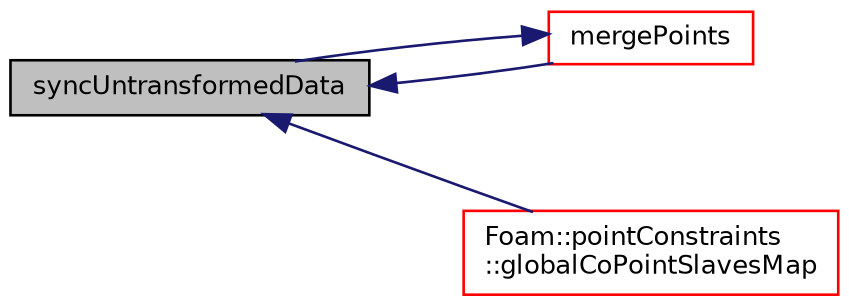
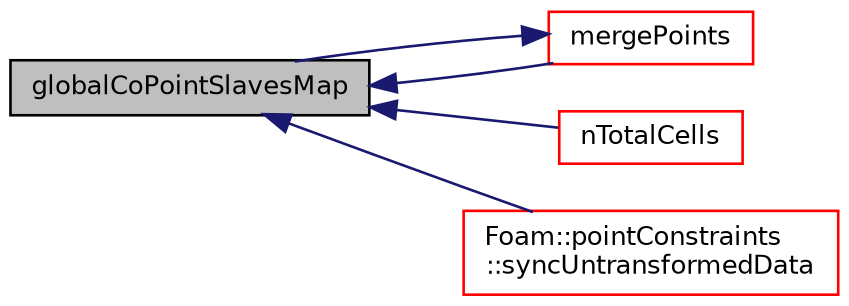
node "syncUntransformedData": label "syncUntransformedData" -> "globalCoPointSlavesMap"
node "nTotalCells": added
node "Foam::pointConstraints ::globalCoPointSlavesMap": label "Foam::pointConstraints ::globalCoPointSlavesMap" -> "Foam::pointConstraints ::syncUntransformedData"
